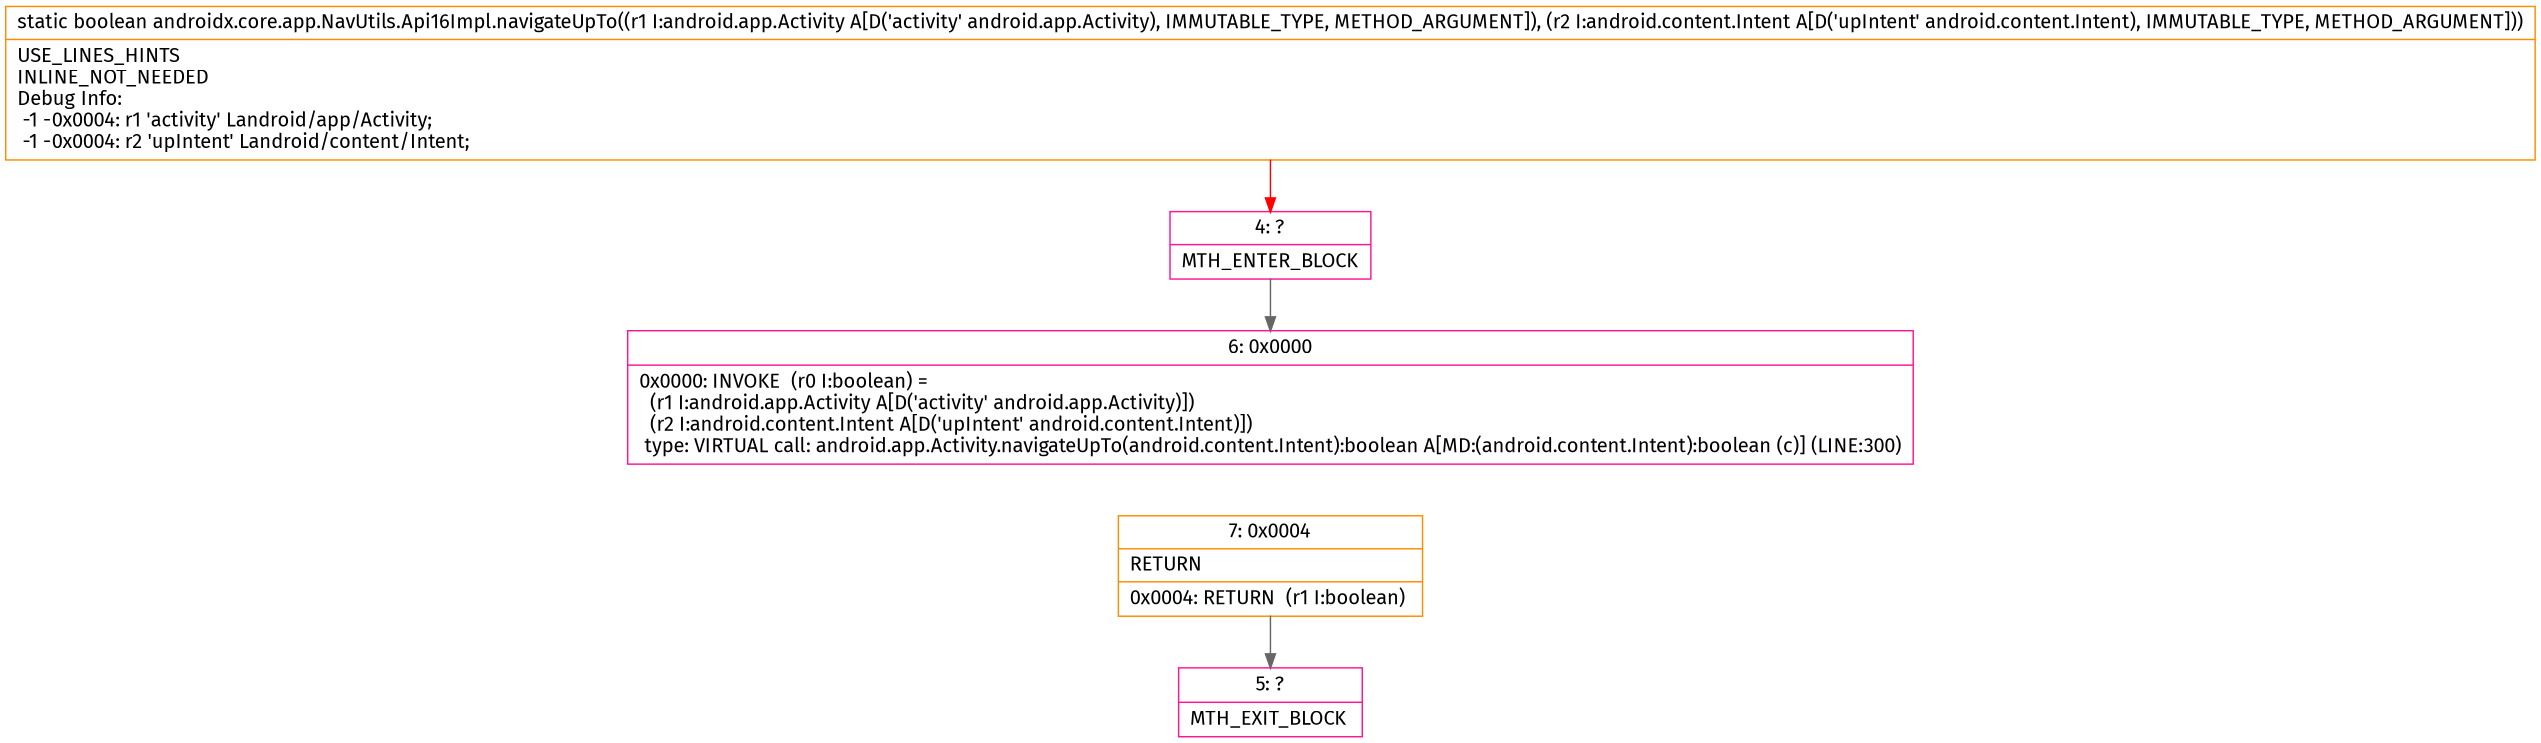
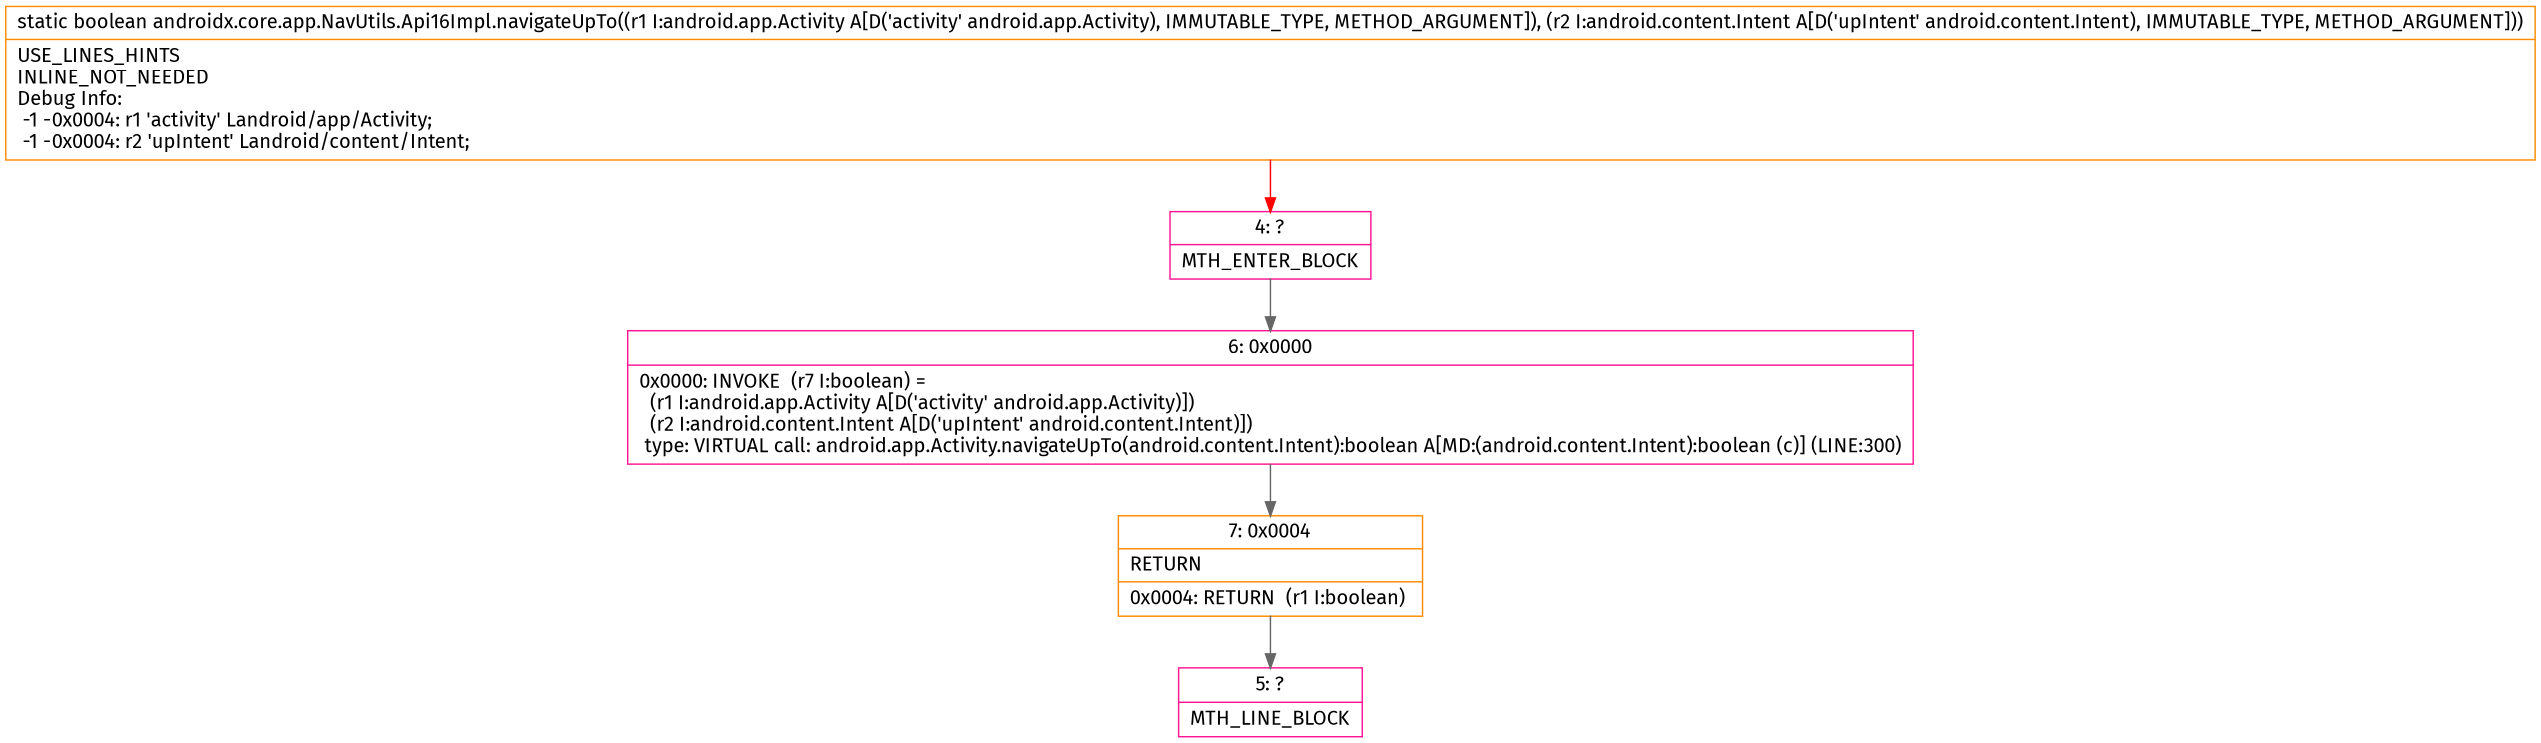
node "6: 0x0000": text "0x0000: INVOKE  (r0 I:boolean) =" -> "0x0000: INVOKE  (r7 I:boolean) ="
edge "6: 0x0000" -> "7: 0x0004": added
node "5: ?": text "MTH_EXIT_BLOCK" -> "MTH_LINE_BLOCK"
